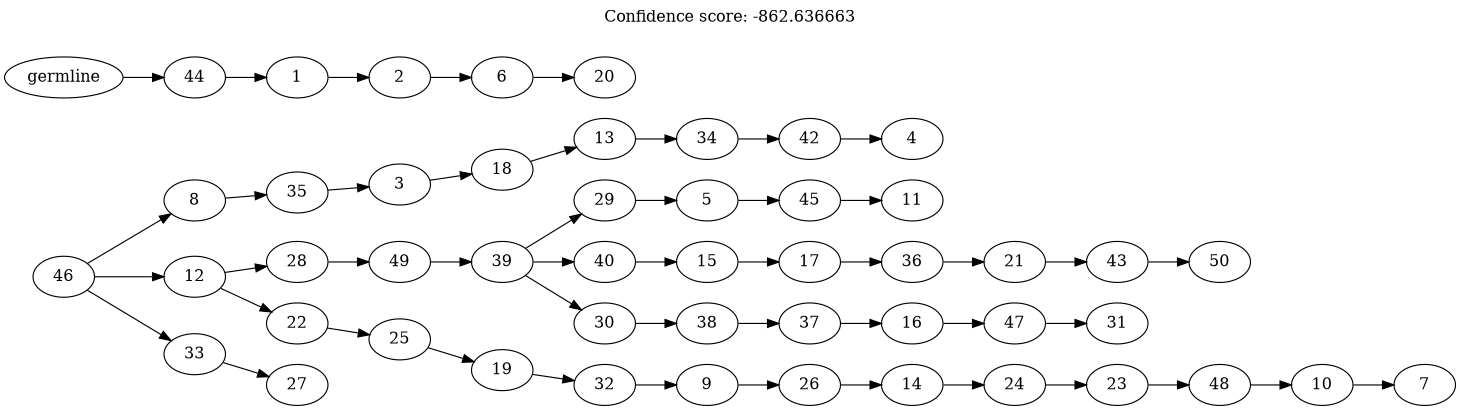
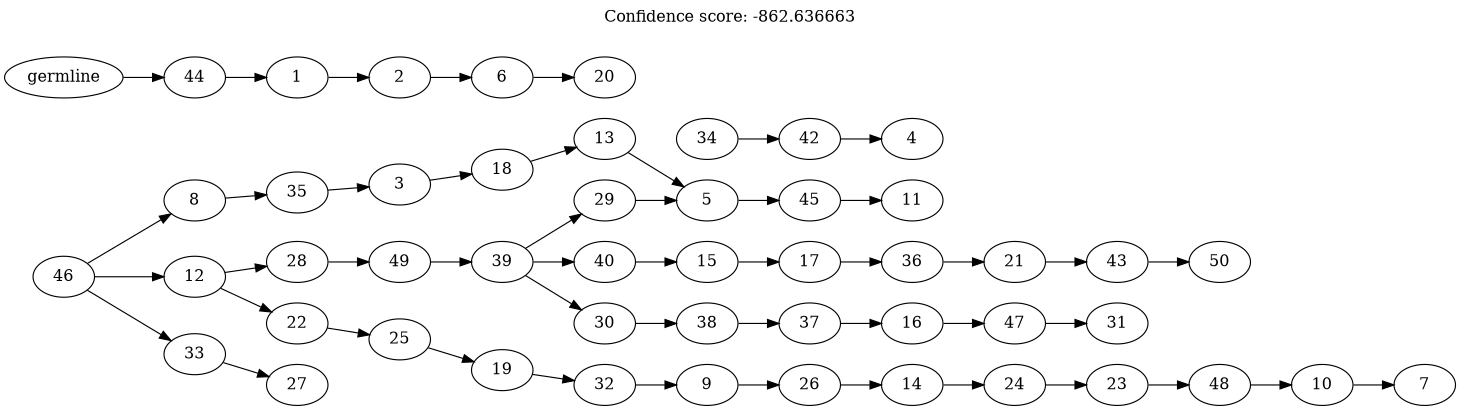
edge "13" -> "34": now "13" -> "5"
